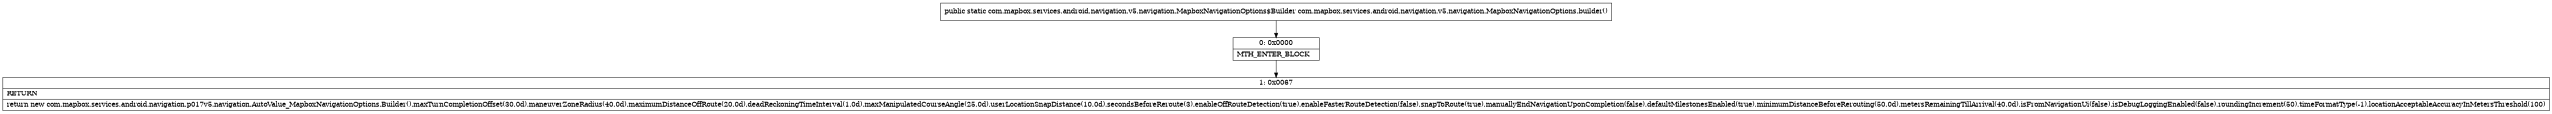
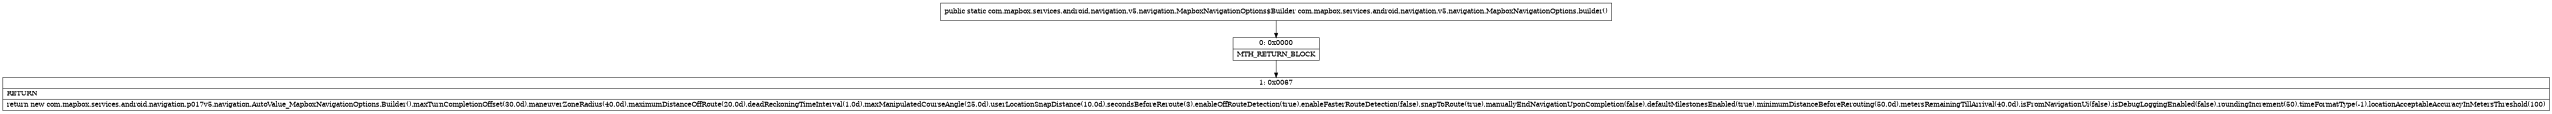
node "0: 0x0000": text "MTH_ENTER_BLOCK" -> "MTH_RETURN_BLOCK"
